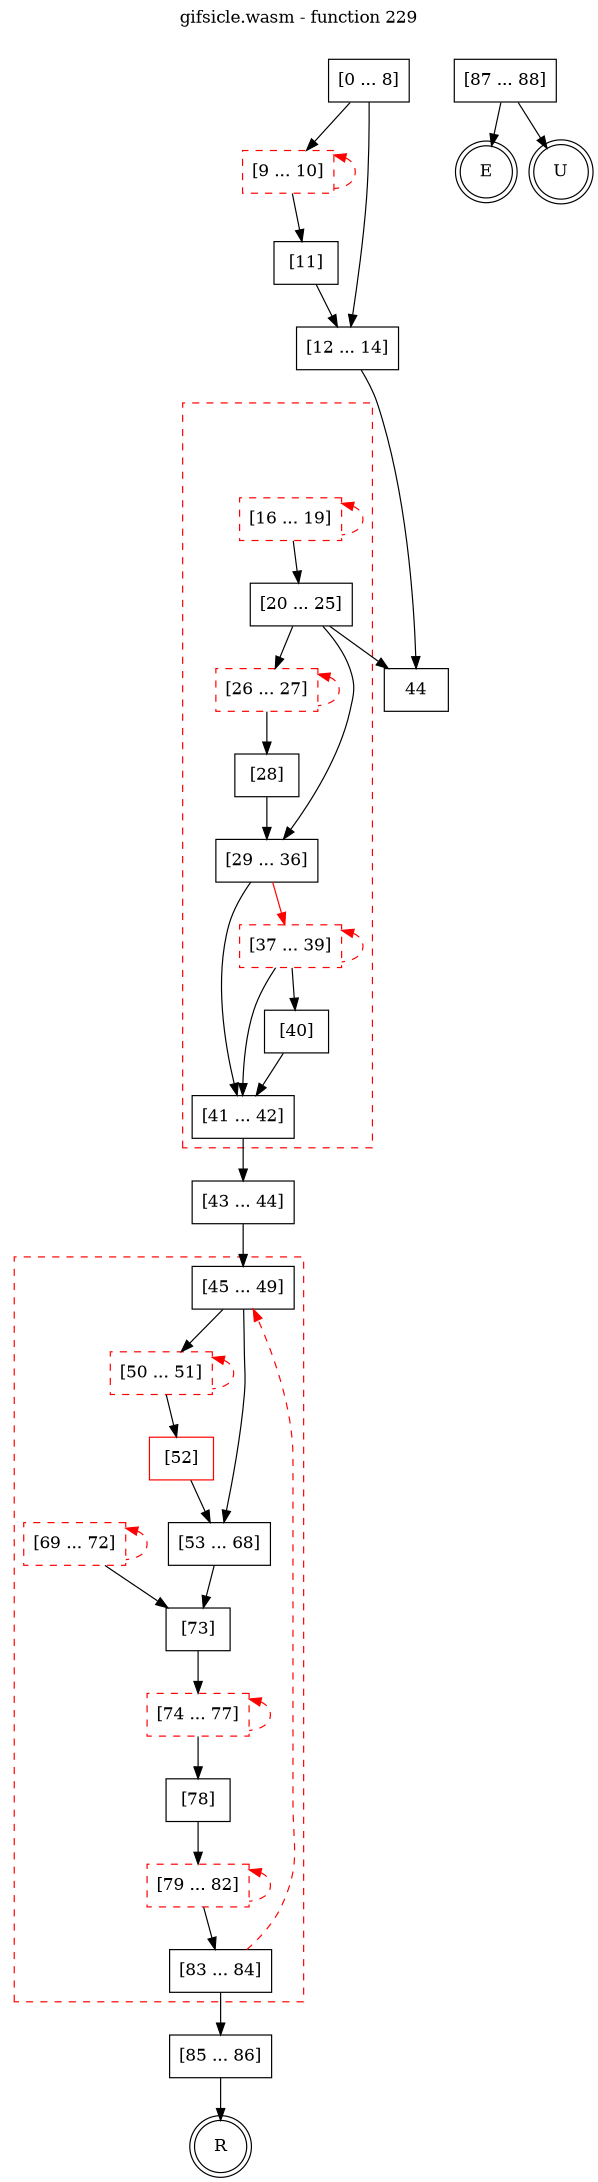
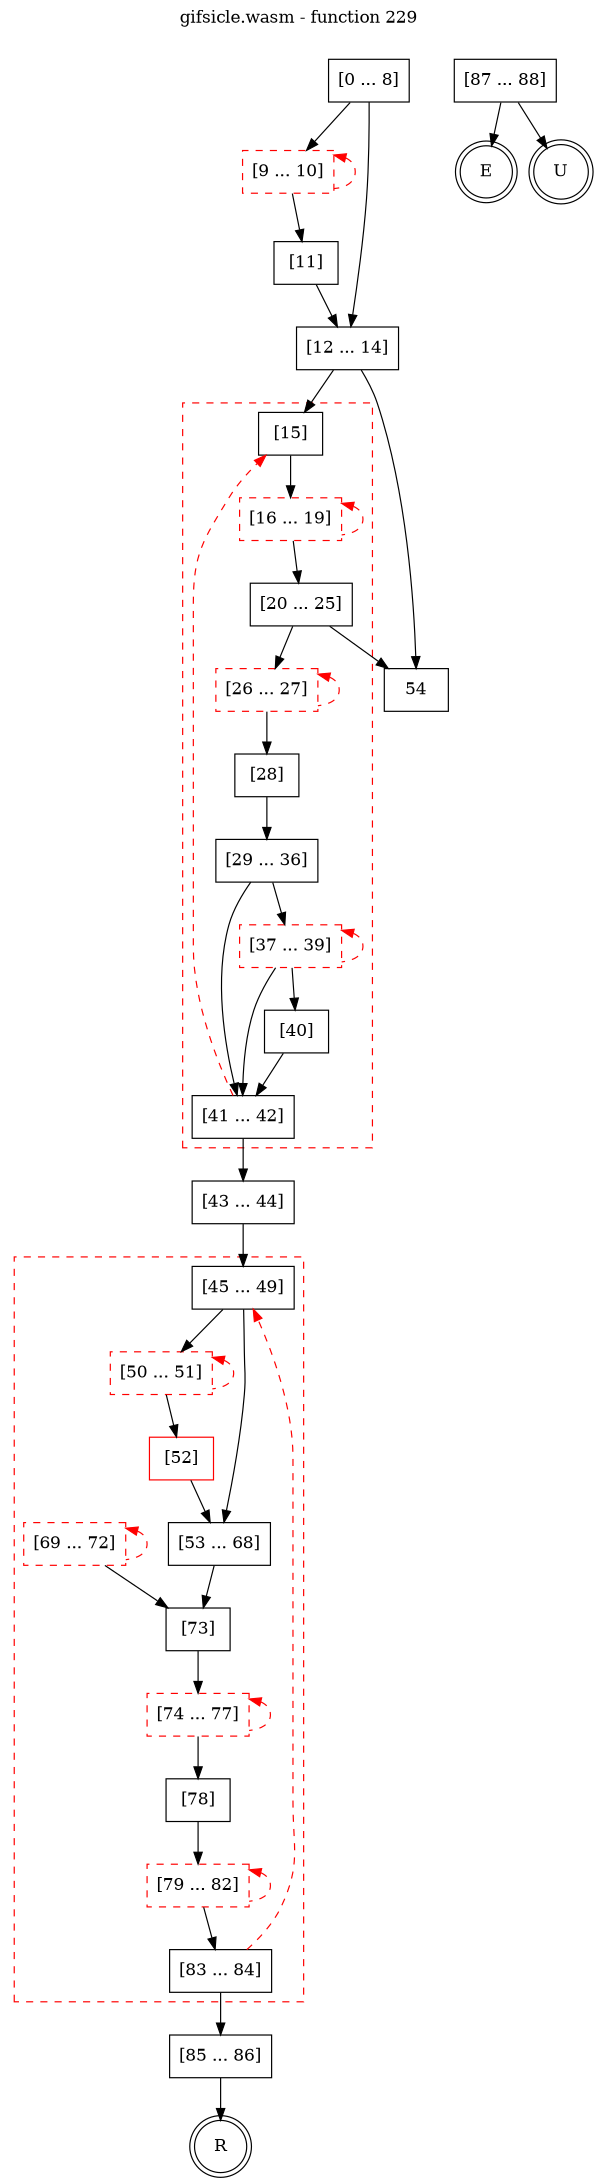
node "[15]": added
node "44": label "44" -> "54"
edge "[20 ... 25]" -> "[29 ... 36]": removed
edge "[29 ... 36]" -> "[37 ... 39]": color red -> black
